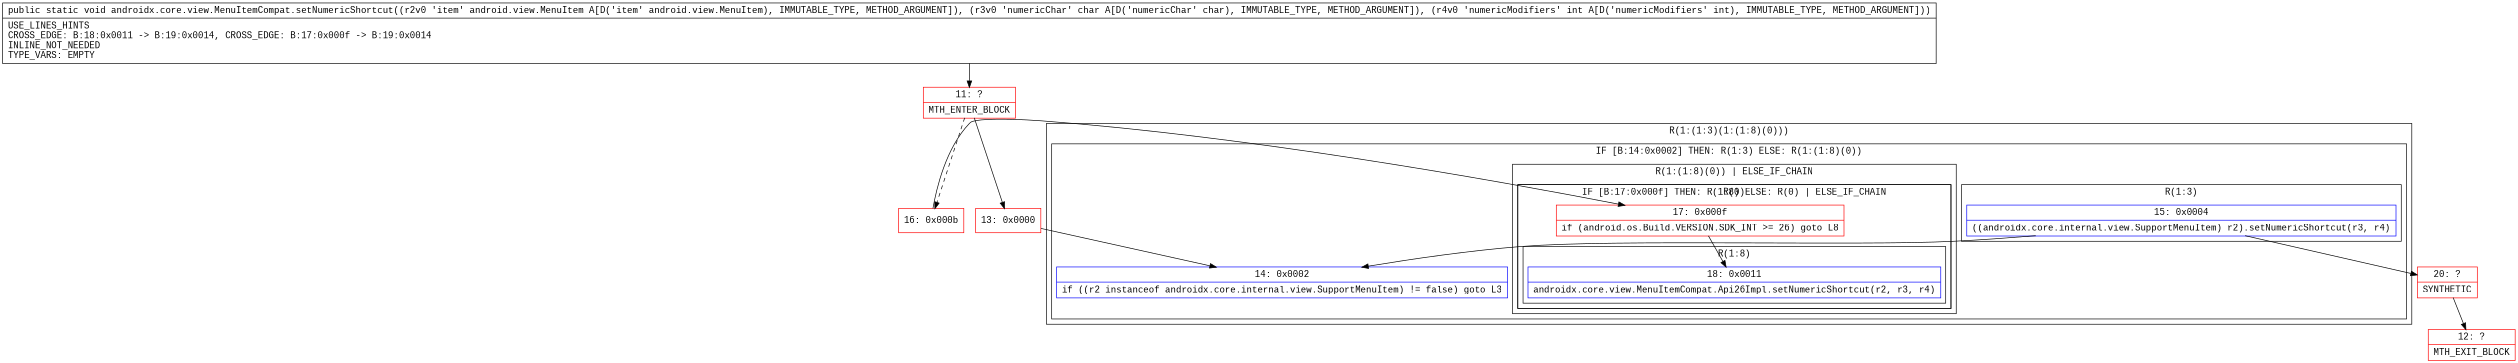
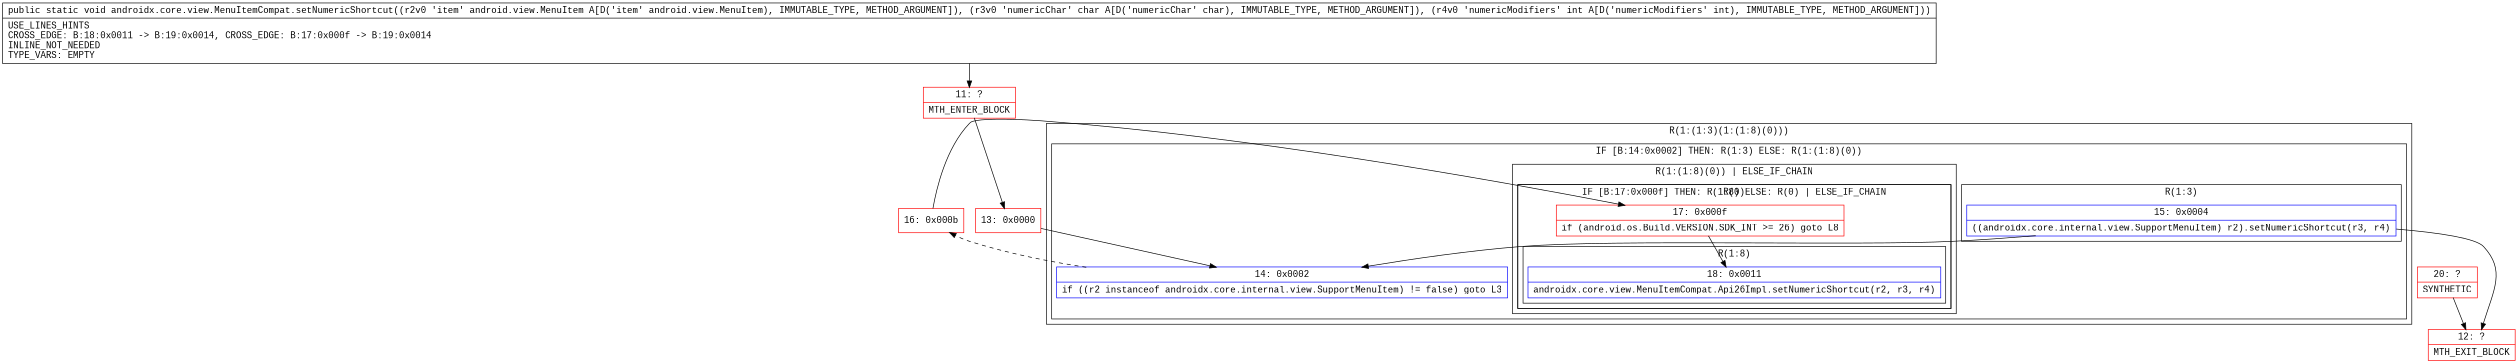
edge "11: ?" -> "16: 0x000b": now "14: 0x0002" -> "16: 0x000b"
edge "15: 0x0004" -> "20: ?": now "15: 0x0004" -> "12: ?"
